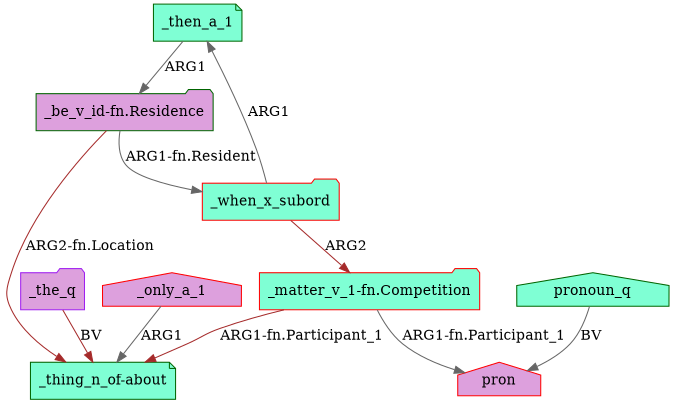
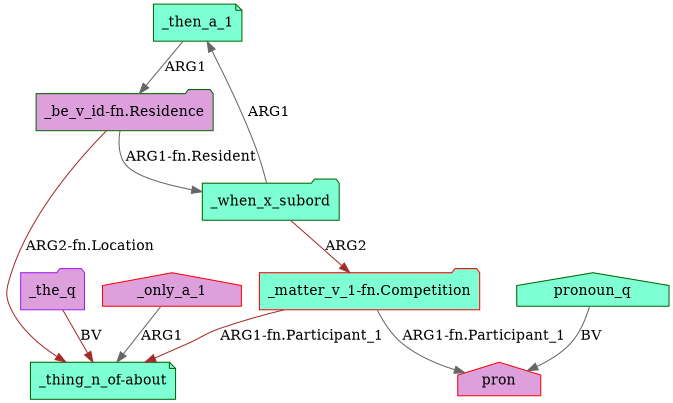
node "_when_x_subord": color red -> darkgreen
